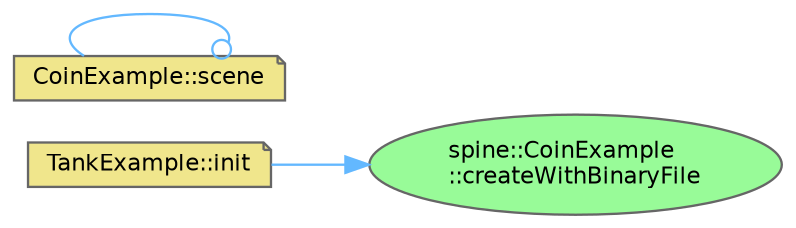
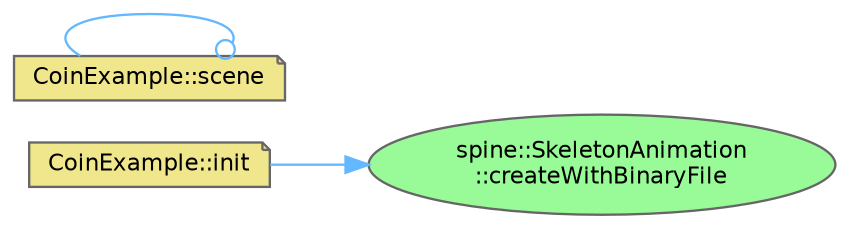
node "TankExample::init": label "TankExample::init" -> "CoinExample::init"
node "spine::CoinExample ::createWithBinaryFile": label "spine::CoinExample ::createWithBinaryFile" -> "spine::SkeletonAnimation ::createWithBinaryFile"
